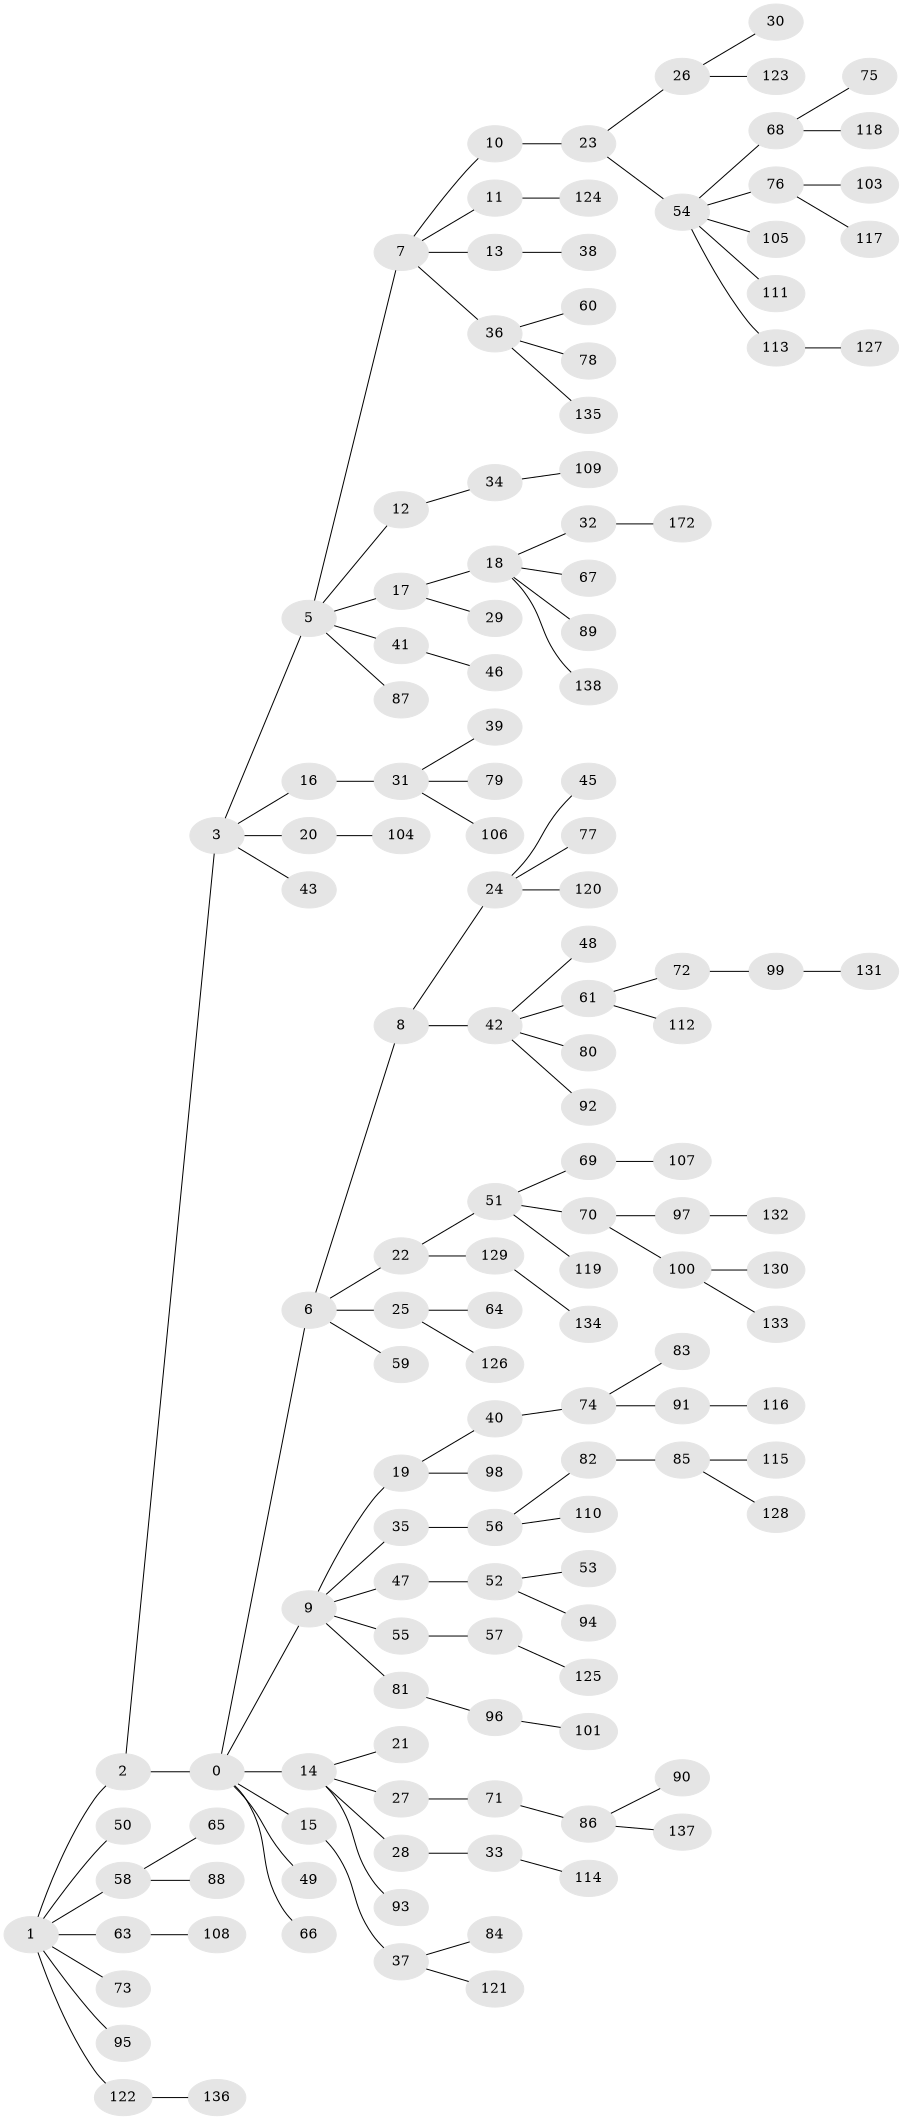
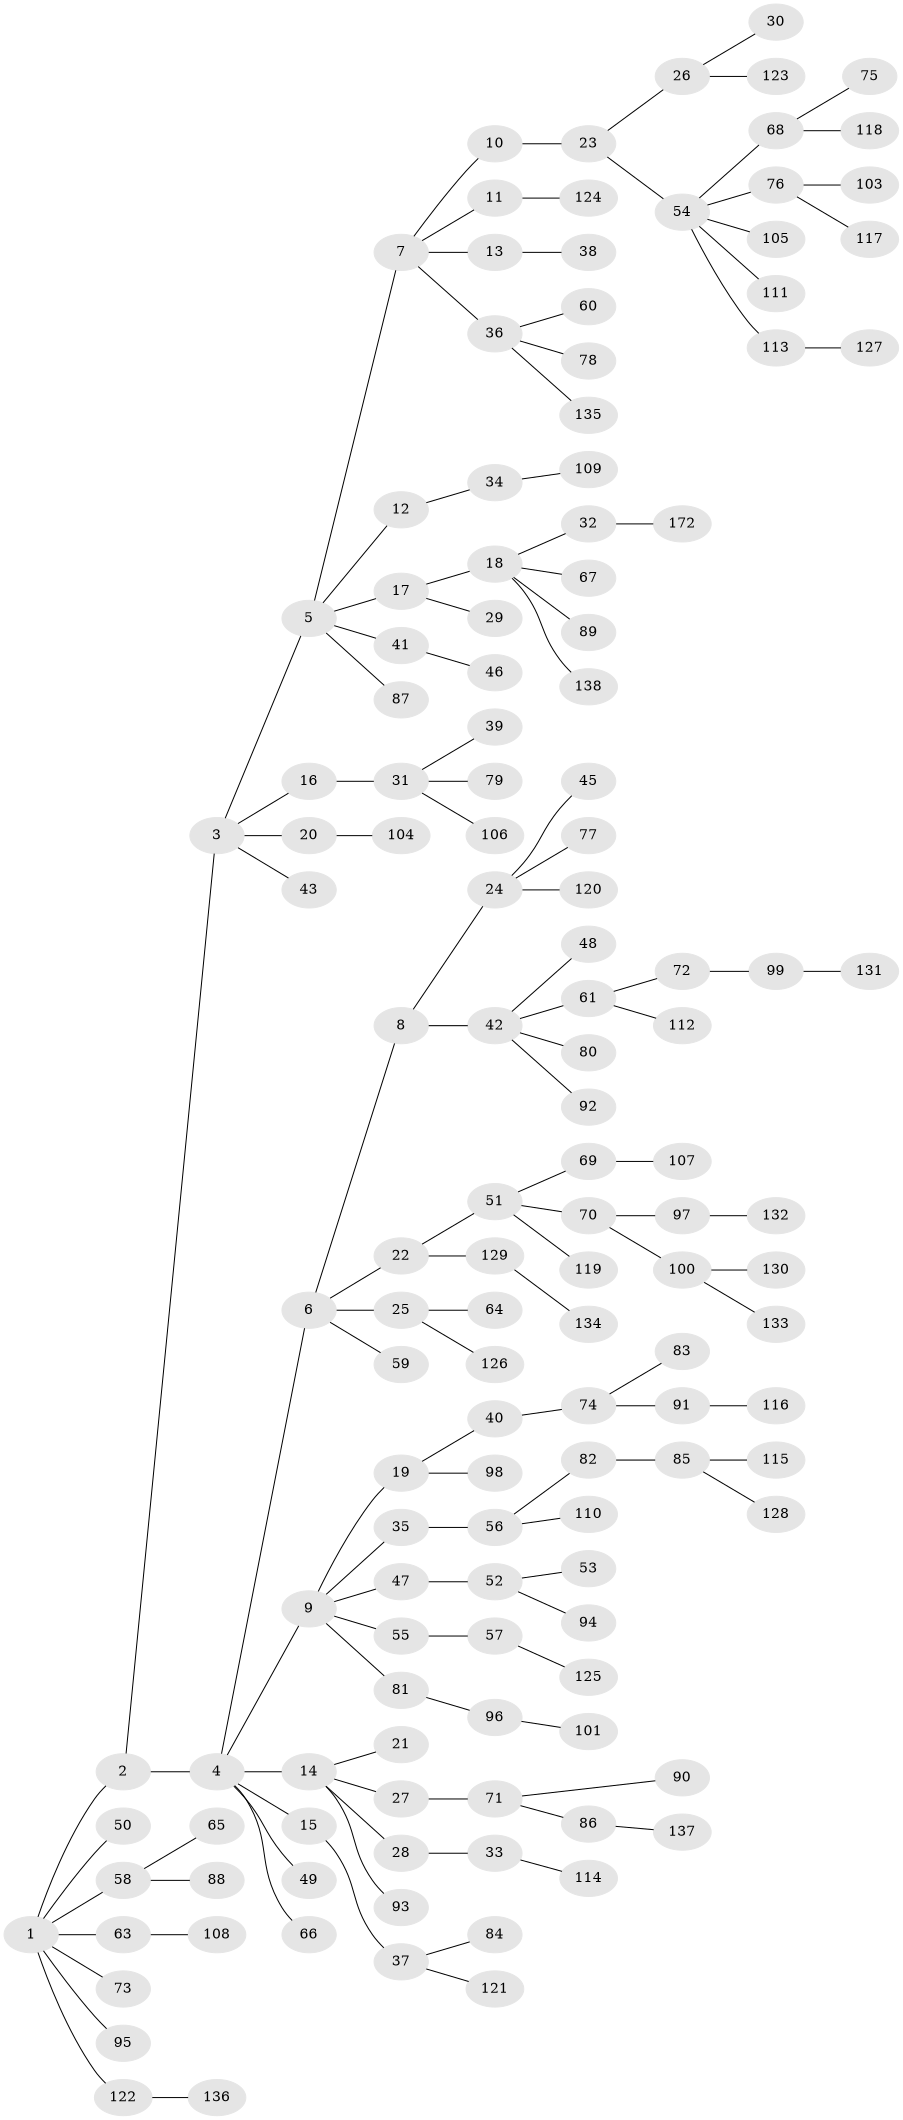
node "0": label "0" -> "4"
edge "90" -- "86": now "90" -- "71"
